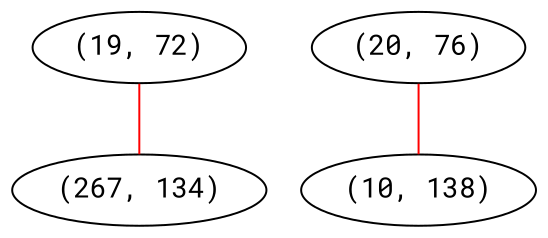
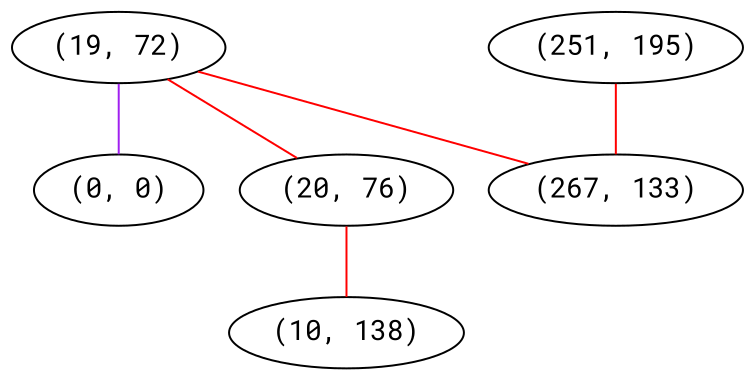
node "(251, 195)": added
edge "(19, 72)" -- "(20, 76)": added
node "(0, 0)": added
node "(267, 134)": label "(267, 134)" -> "(267, 133)"
